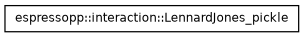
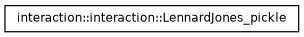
node "espressopp::interaction::LennardJones_pickle": label "espressopp::interaction::LennardJones_pickle" -> "interaction::interaction::LennardJones_pickle"
